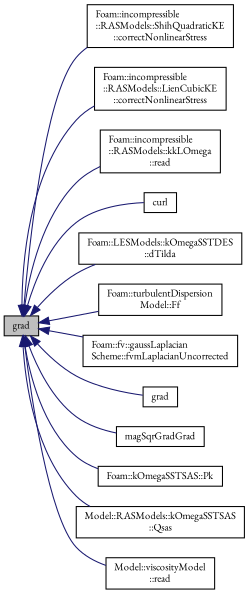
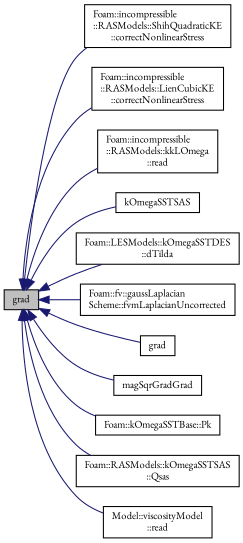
node "curl": label "curl" -> "kOmegaSSTSAS"
node "Foam::turbulentDispersion Model::Ff": removed
node "Foam::kOmegaSSTSAS::Pk": label "Foam::kOmegaSSTSAS::Pk" -> "Foam::kOmegaSSTBase::Pk"
node "Model::RASModels::kOmegaSSTSAS ::Qsas": label "Model::RASModels::kOmegaSSTSAS ::Qsas" -> "Foam::RASModels::kOmegaSSTSAS ::Qsas"
